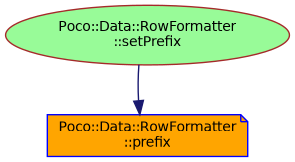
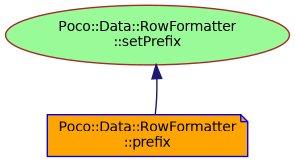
edge "Poco::Data::RowFormatter ::setPrefix" -> "Poco::Data::RowFormatter ::prefix": reversed
